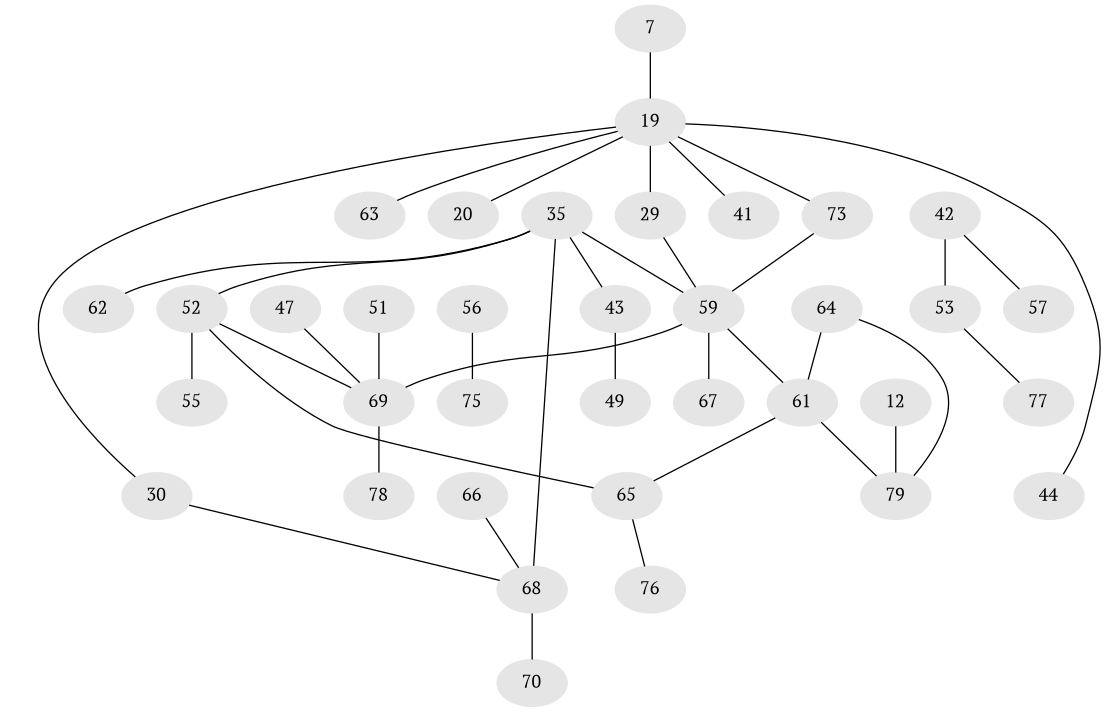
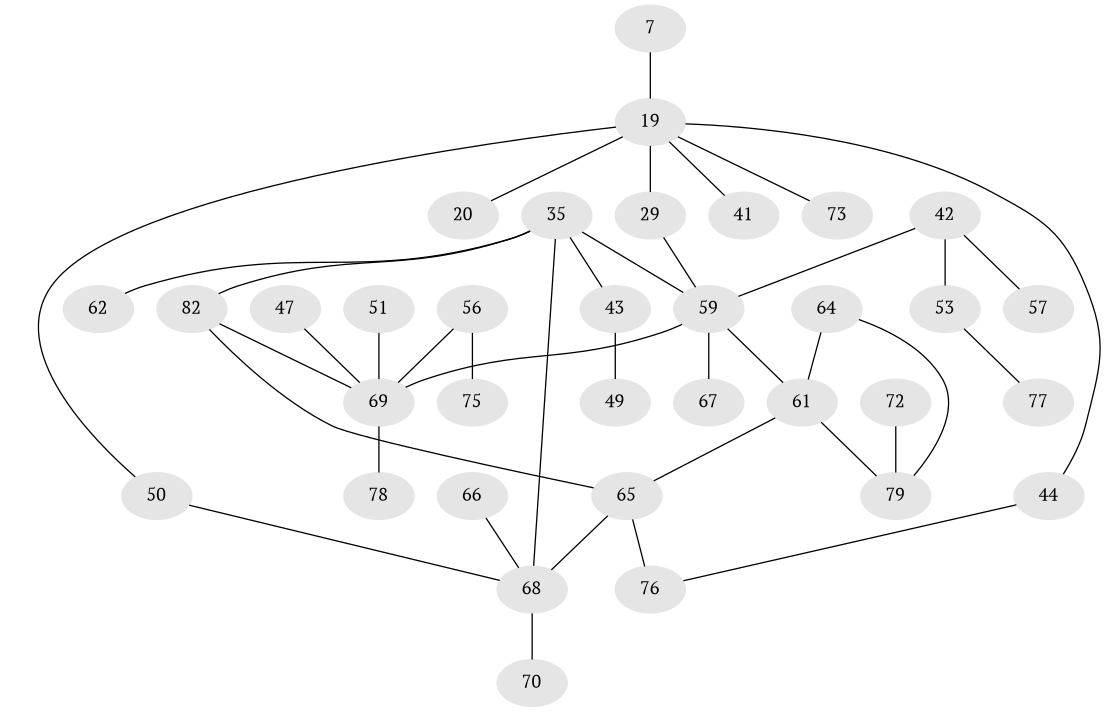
node "63": removed
edge "73" -- "59": now "42" -- "59"
node "52": label "52" -> "82"
edge "56" -- "69": added
node "55": removed
node "12": label "12" -> "72"
node "30": label "30" -> "50"
edge "65" -- "68": added
edge "44" -- "76": added
